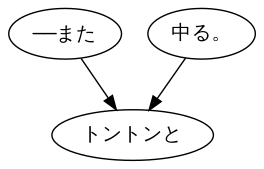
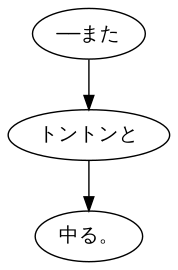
edge "中る。" -> "トントンと": reversed
